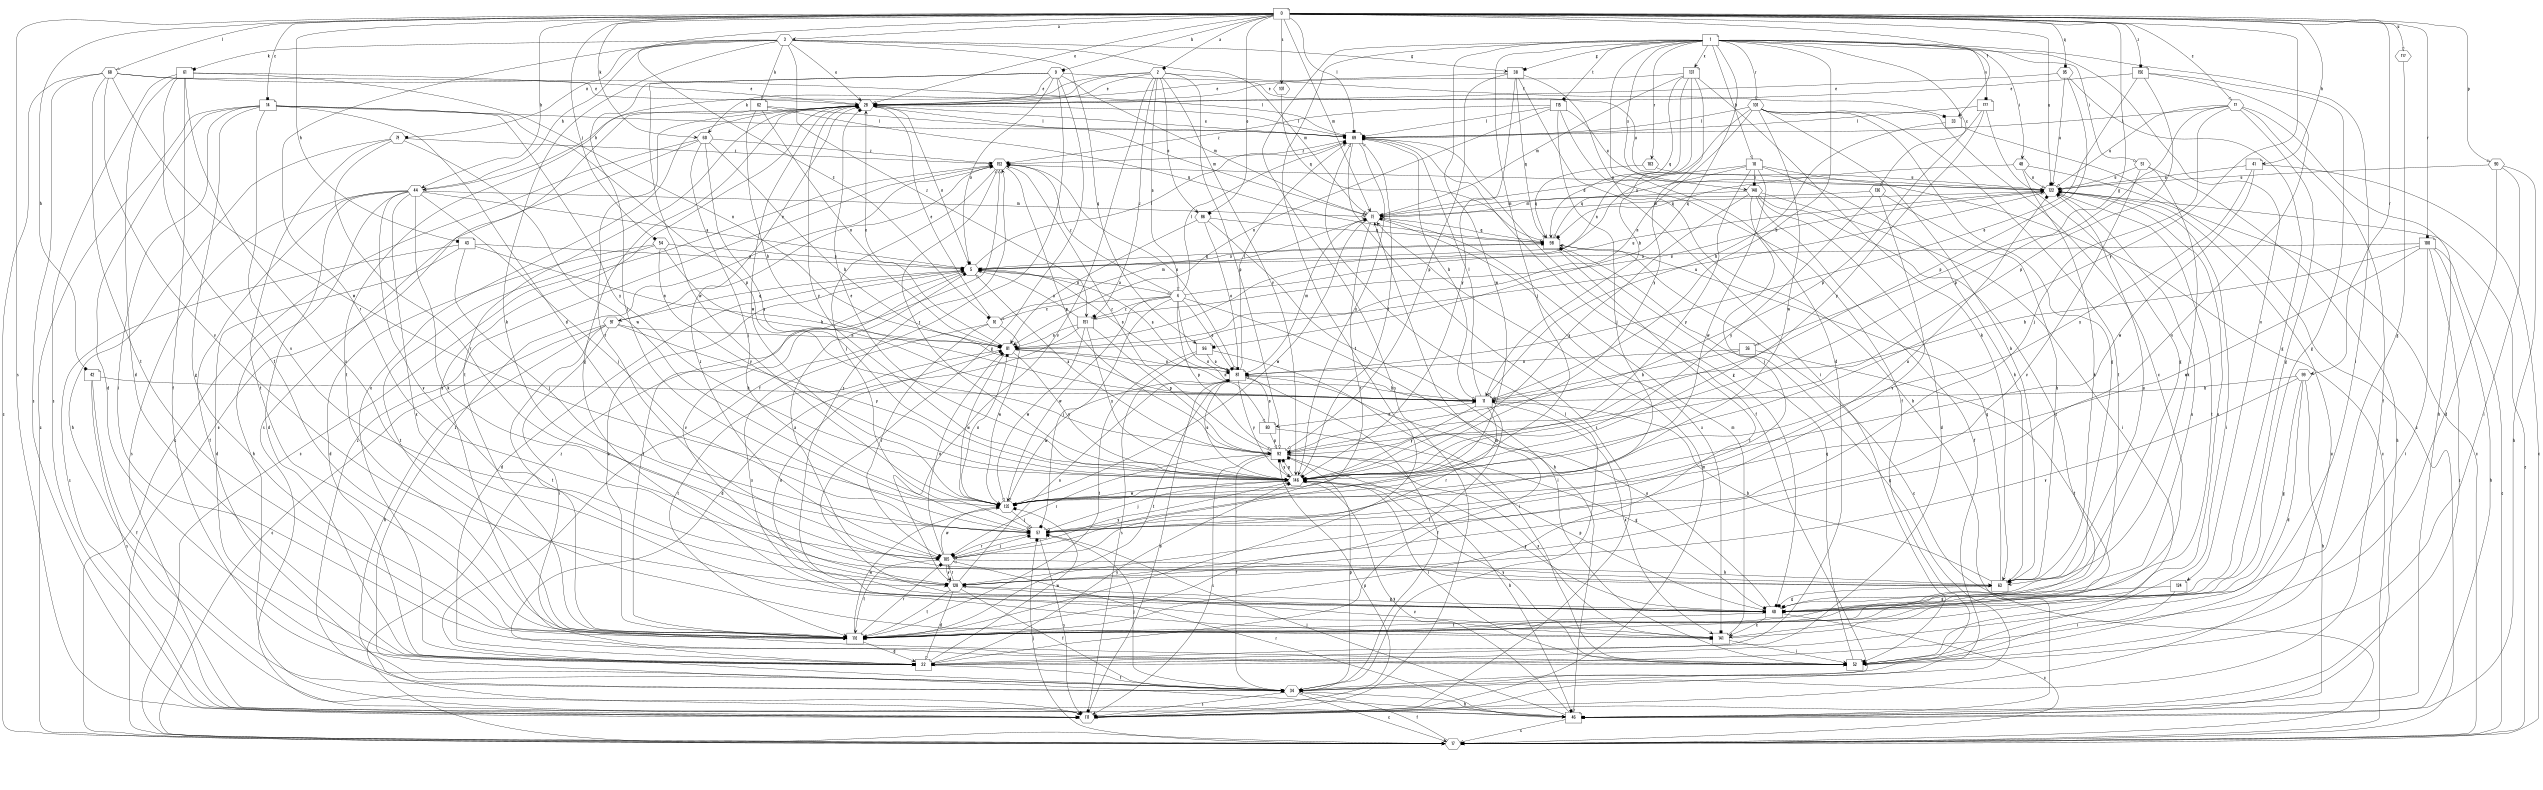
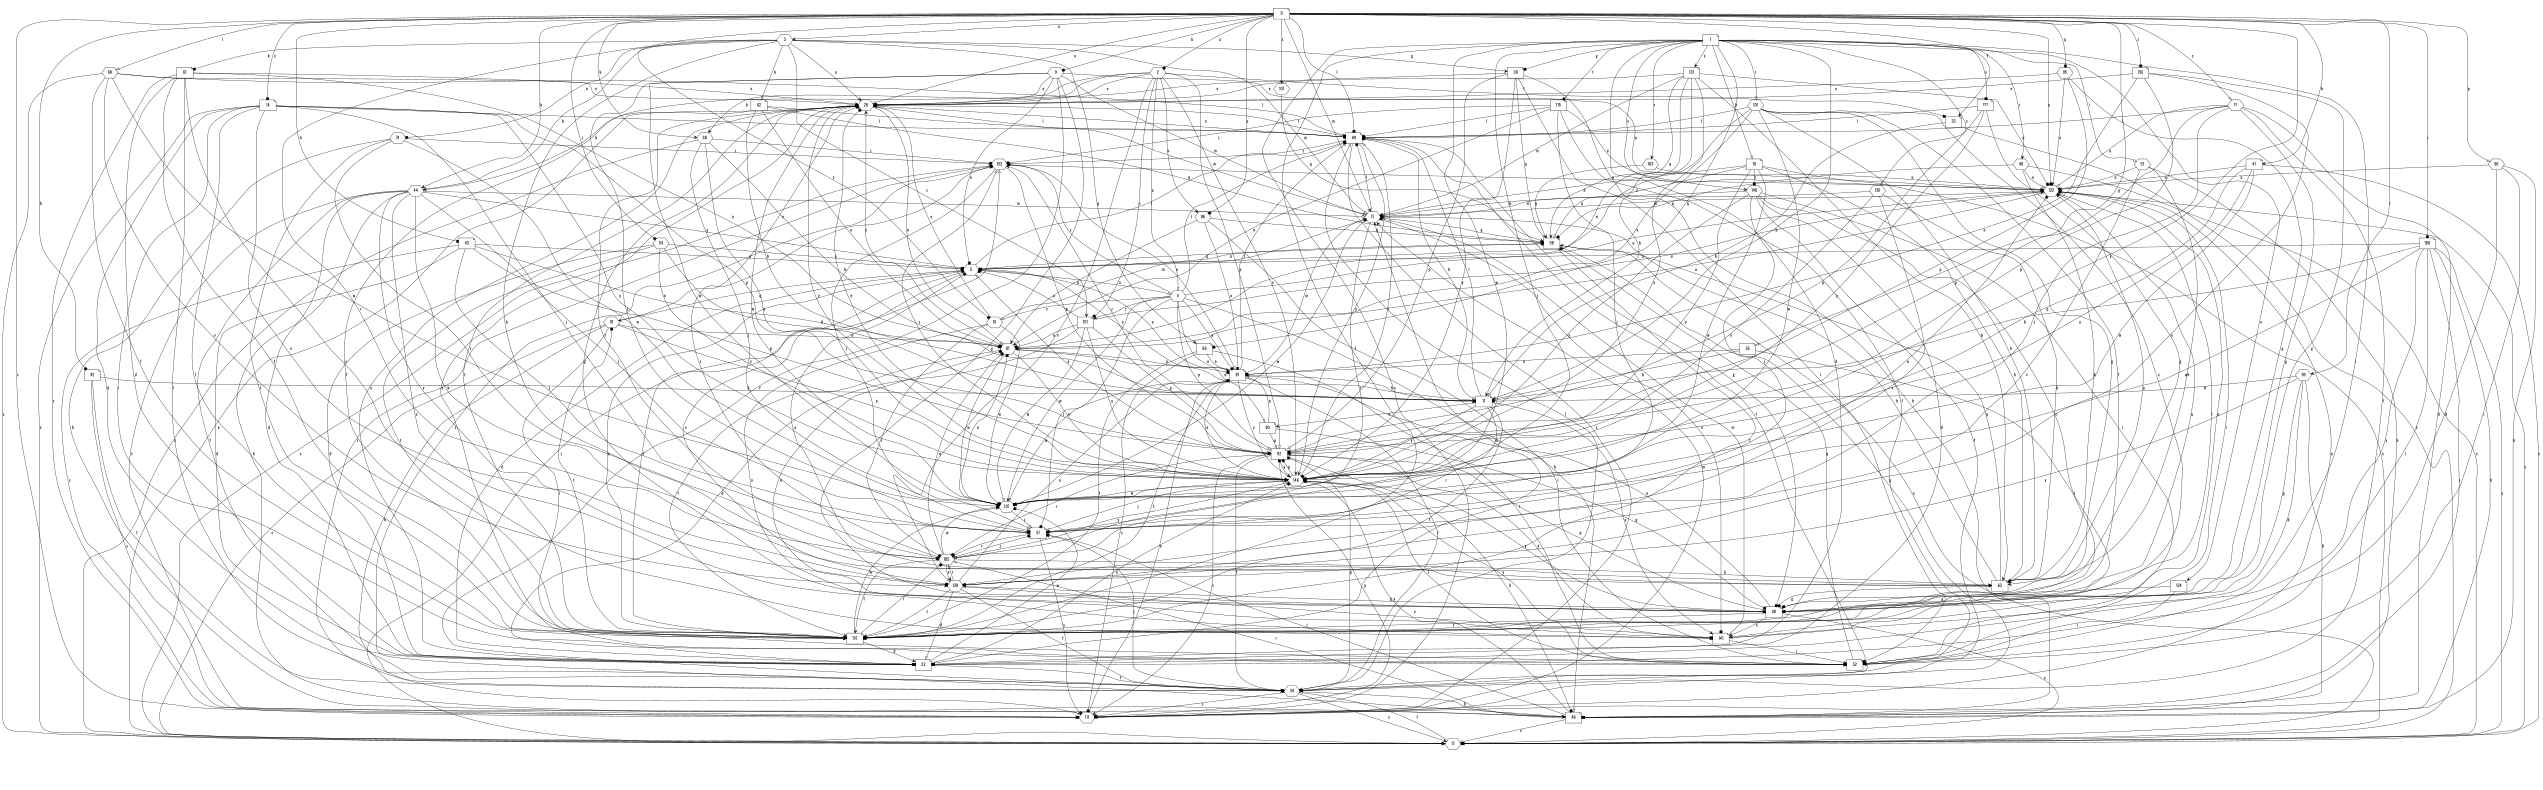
node "117": removed
edge "137" -> "122": added, label "u"
edge "28" -> "5": now "28" -> "81"
edge "75" -> "69": added, label "l"
edge "107" -> "98": arrowhead onormal -> vee
edge "151" -> "5": arrowhead onormal -> box
edge "14" -> "57": label "d" -> "j"
edge "14" -> "116": label "g" -> "t"
edge "43" -> "92": added, label "p"
edge "36" -> "11": arrowhead onormal -> vee
edge "41" -> "92": added, label "p"
edge "16" -> "135": arrowhead vee -> box
edge "63" -> "11": now "63" -> "75"
edge "97" -> "116": reversed
edge "40" -> "152": removed, label "z"
edge "100" -> "141": added, label "x"
edge "60" -> "111": removed, label "s"
edge "68" -> "111": removed, label "s"
edge "17" -> "57": removed, label "j"
